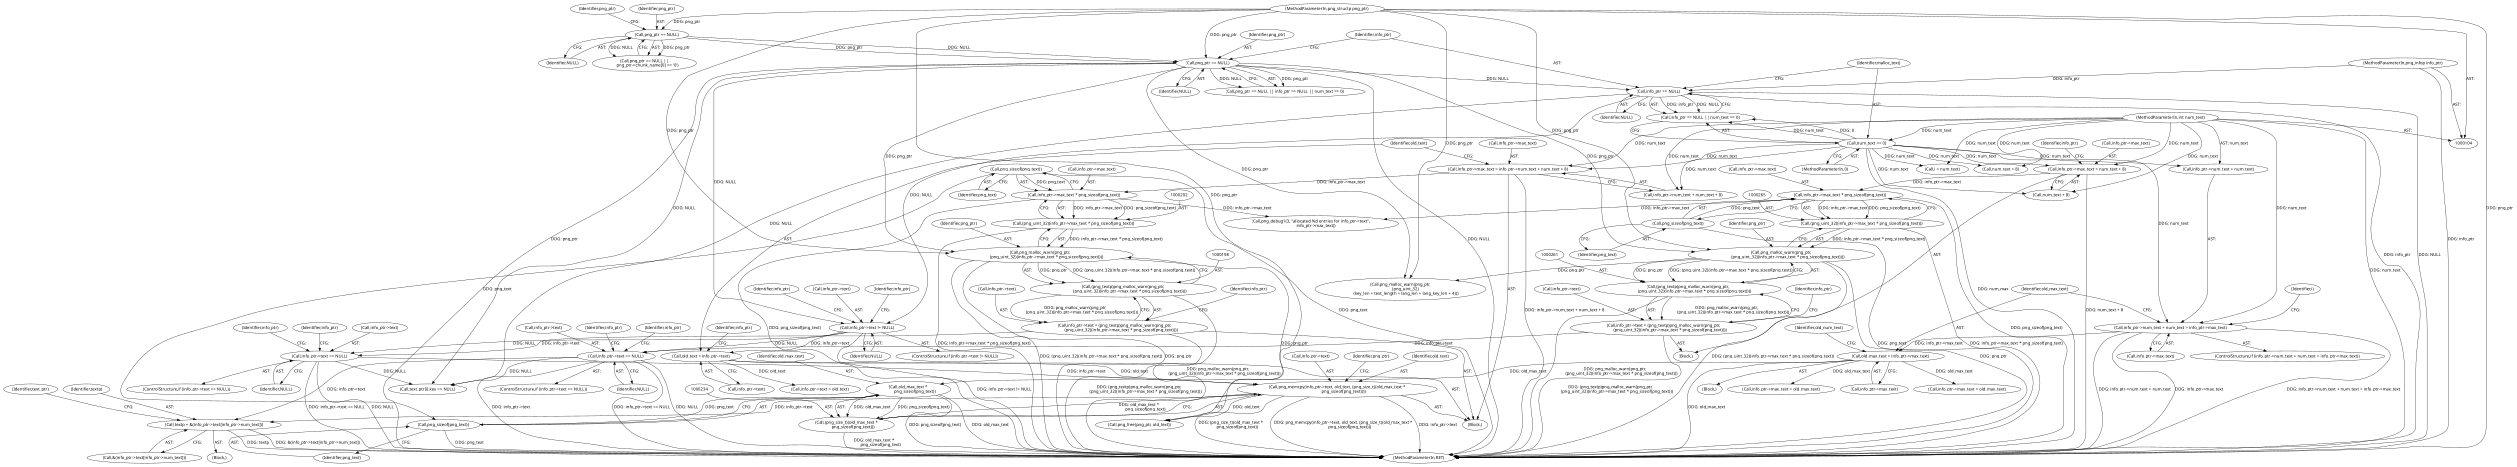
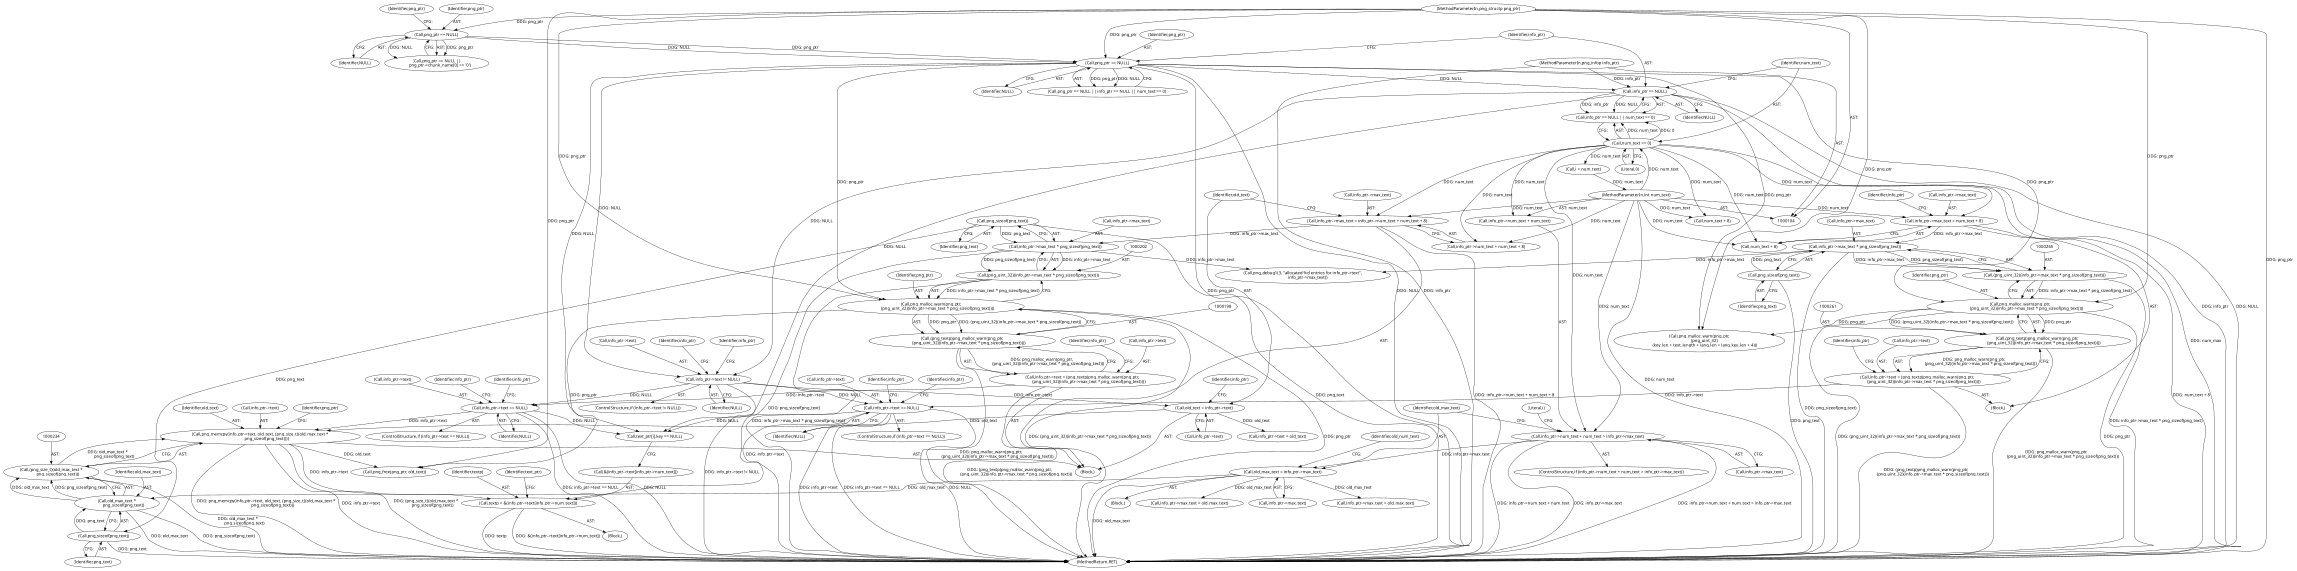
node "(Identifier,malloc_text)": label "(Identifier,malloc_text)" -> "(Identifier,num_text)"
edge "(MethodParameterIn,int num_text)" -> "(Call,i < num_text)": reversed
node "(MethodParameterIn,0)": label "(MethodParameterIn,0)" -> "(Literal,0)"
node "(Identifier,i)": label "(Identifier,i)" -> "(Literal,i)"
edge "(Call,textp = &(info_ptr->text[info_ptr->num_text]))" -> "(Call,&(info_ptr->text[info_ptr->num_text]))": now "(Call,text_ptr[i].key == NULL)" -> "(Call,&(info_ptr->text[info_ptr->num_text]))"
node "(MethodParameterIn,RET)": label "(MethodParameterIn,RET)" -> "(MethodReturn,RET)"
edge "(Call,(png_size_t)(old_max_text * png_sizeof(png_text)))" -> "(Call,old_max_text * png_sizeof(png_text))": added, label "CFG:"
